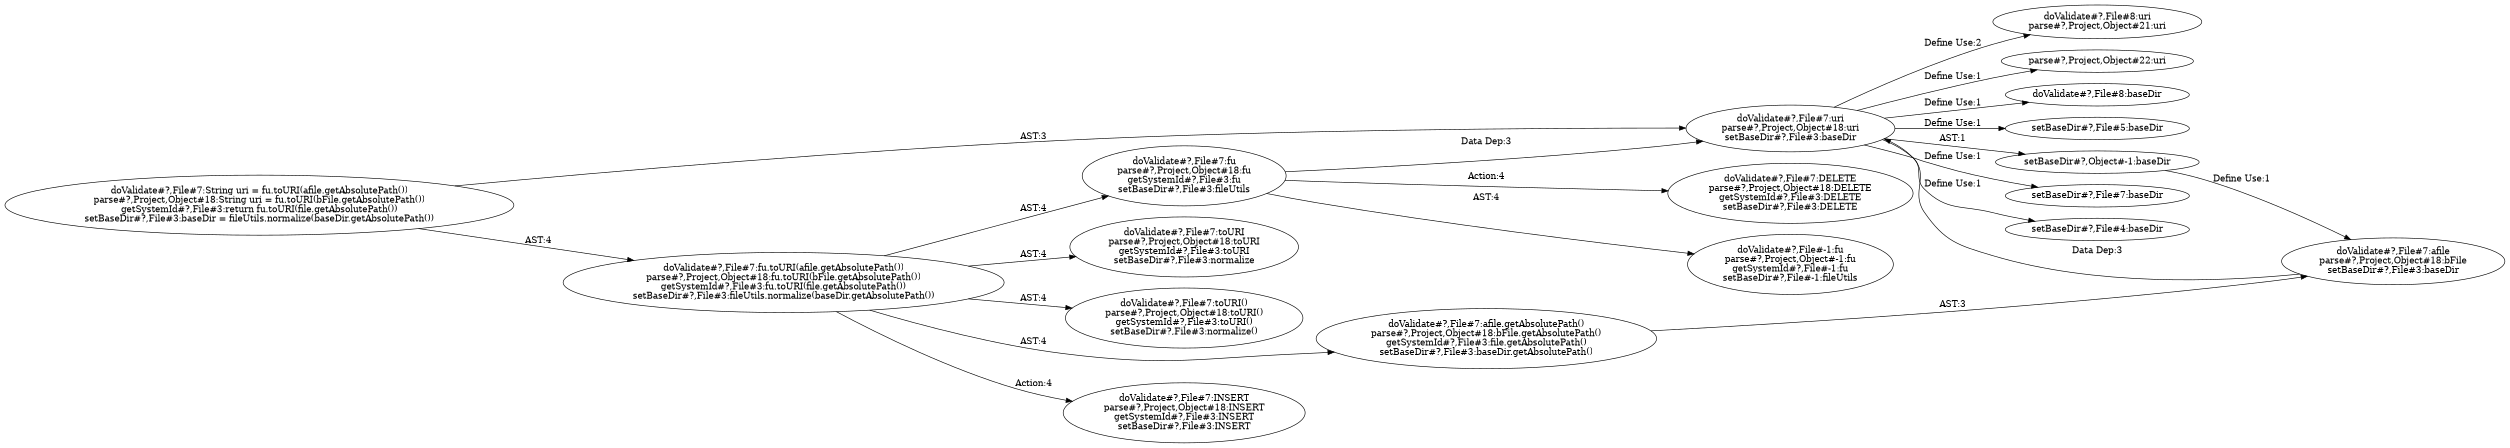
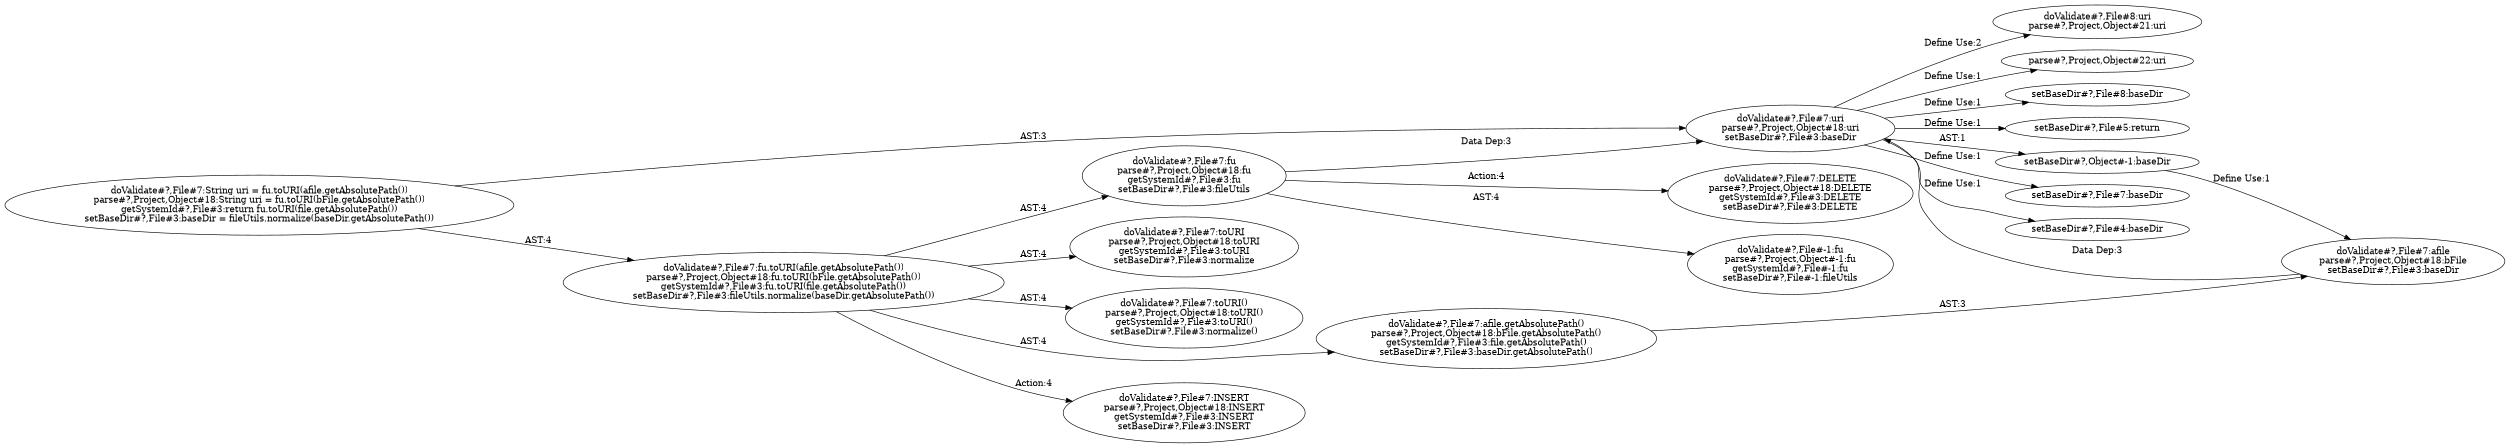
node "doValidate#?,File#8:baseDir": label "doValidate#?,File#8:baseDir" -> "setBaseDir#?,File#8:baseDir"
node "setBaseDir#?,File#5:baseDir": label "setBaseDir#?,File#5:baseDir" -> "setBaseDir#?,File#5:return"
